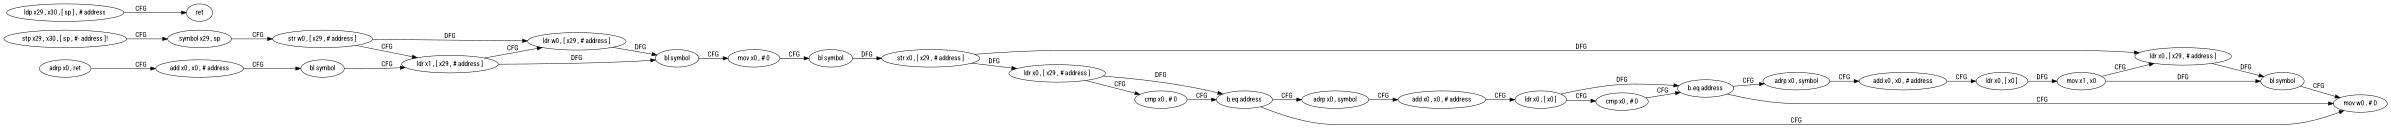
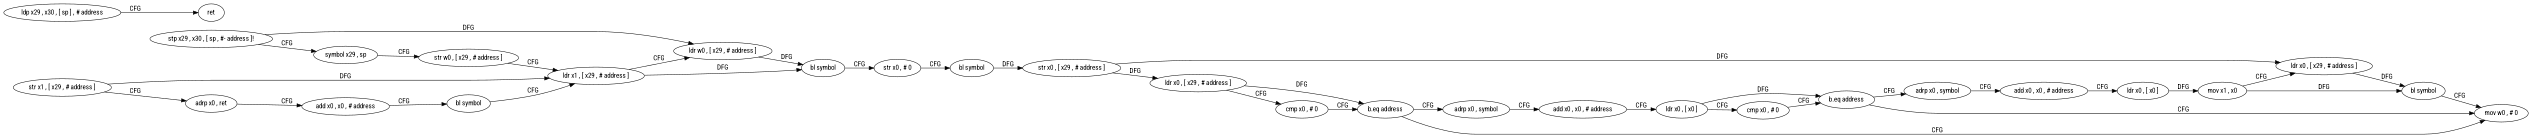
edge "str w0 , [ x29 , # address ]" -> "ldr w0 , [ x29 , # address ]": now "stp x29 , x30 , [ sp , #- address ]!" -> "ldr w0 , [ x29 , # address ]"
node "mov x0 , # 0": label "mov x0 , # 0" -> "str x0 , # 0"
node "str x1 , [ x29 , # address ]": added
